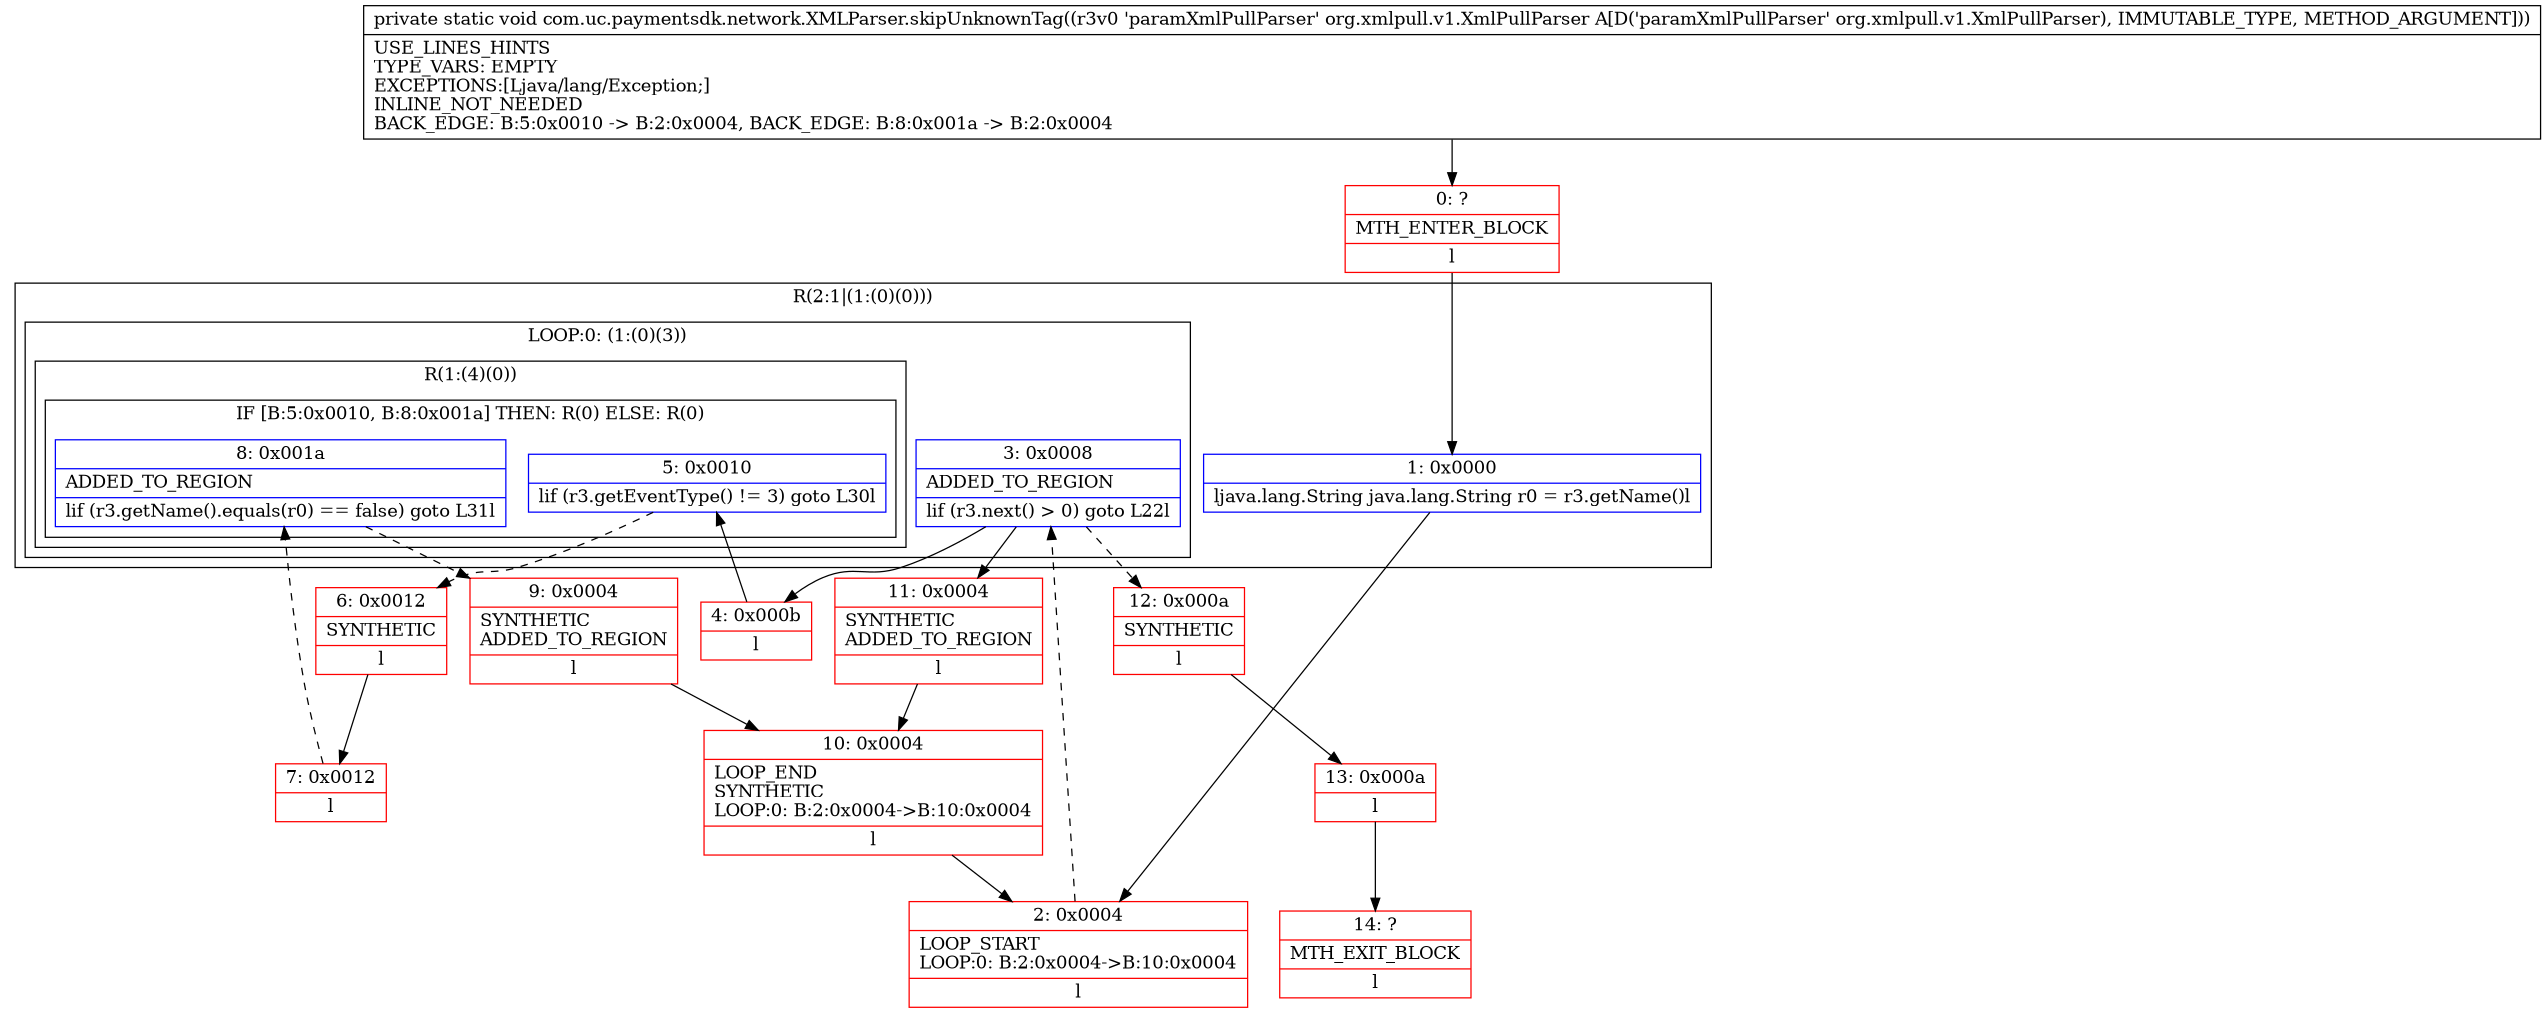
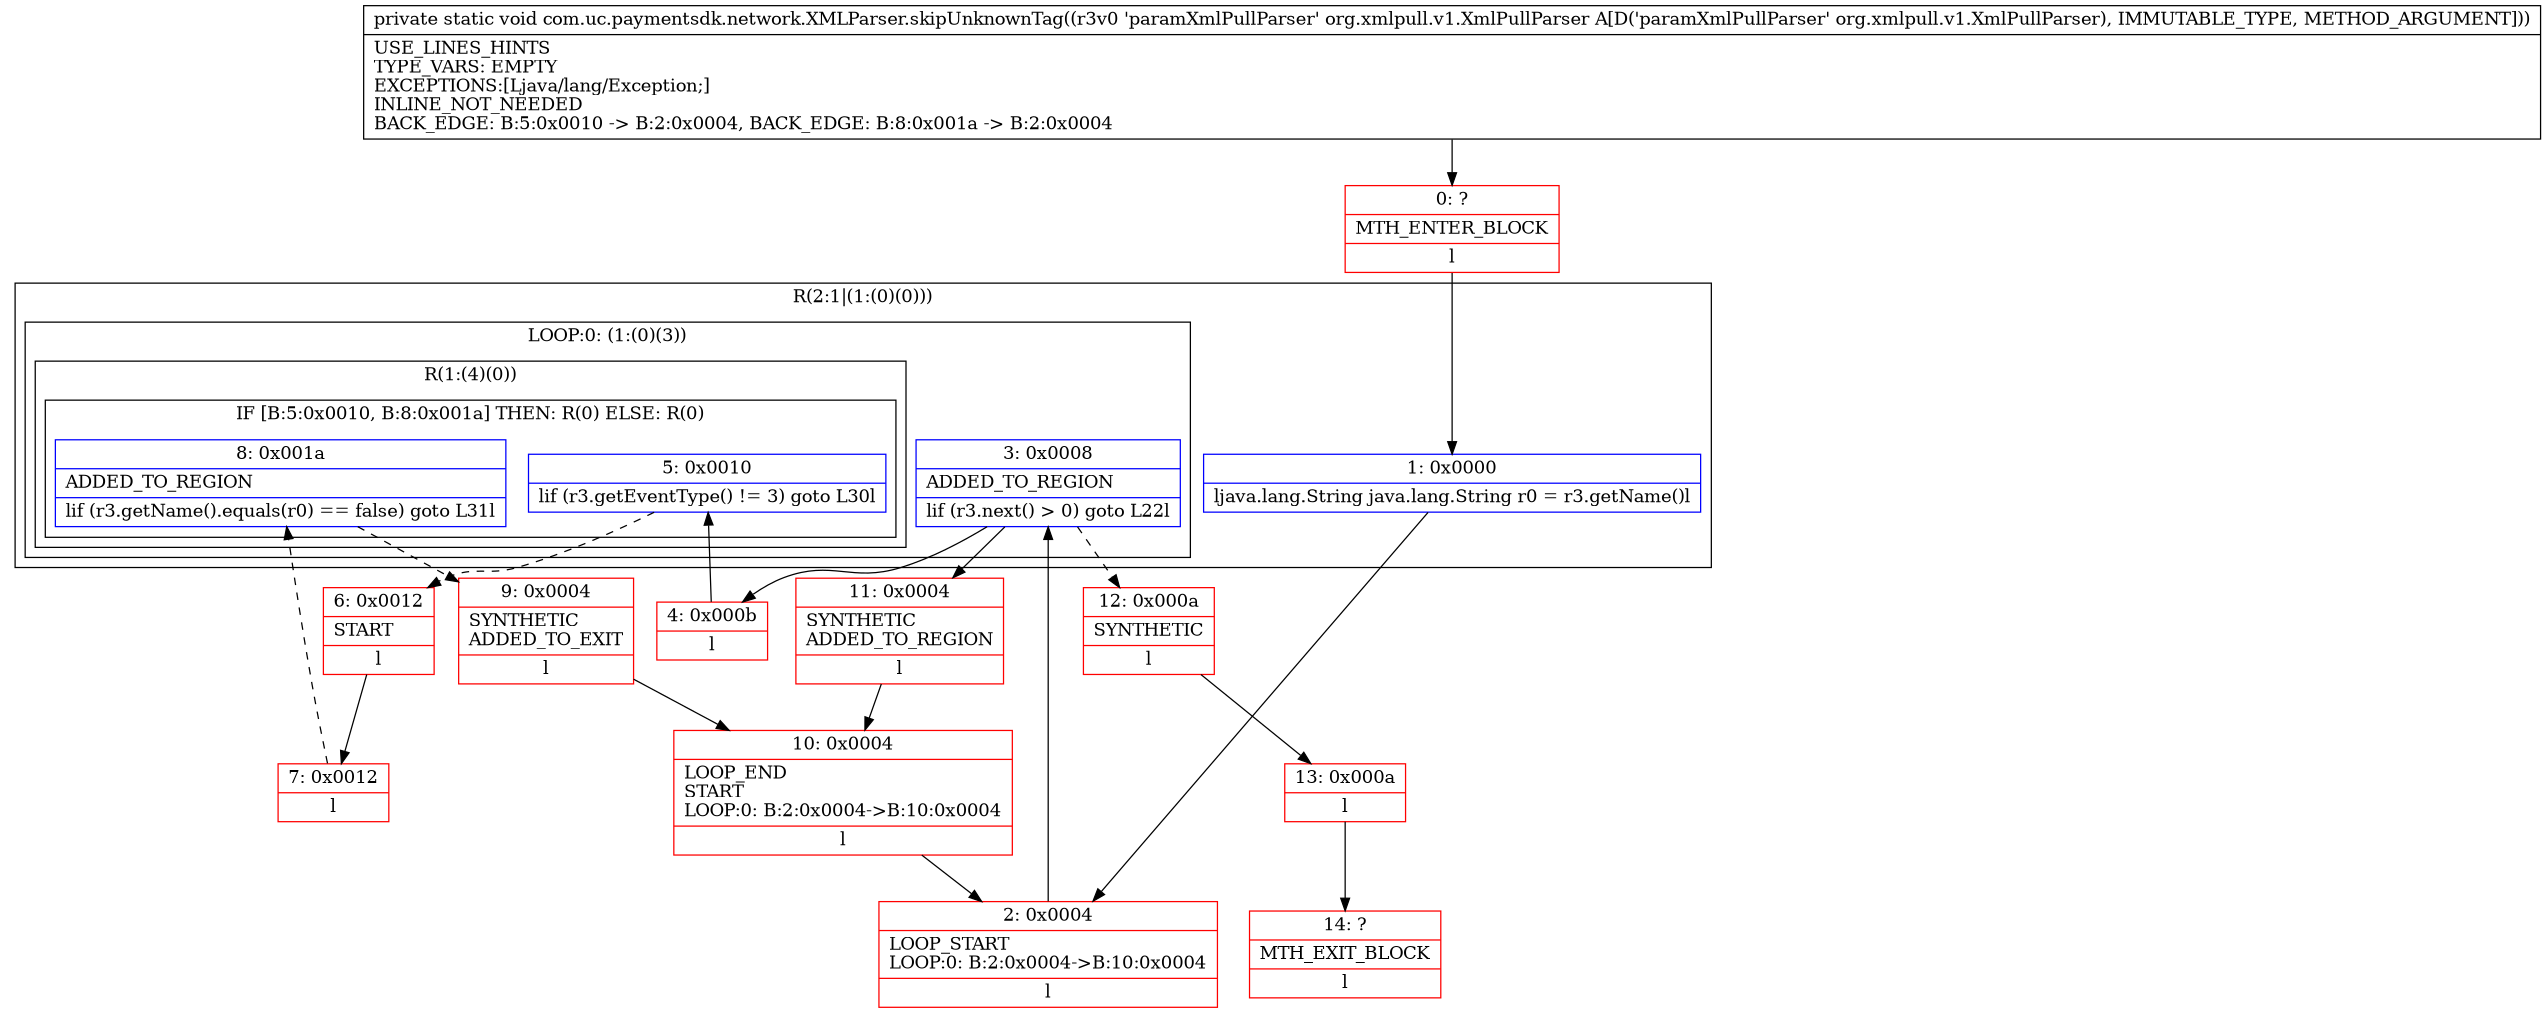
node "6: 0x0012": text "SYNTHETIC" -> "START"
node "9: 0x0004": text "ADDED_TO_REGION" -> "ADDED_TO_EXIT"
edge "2: 0x0004" -> "3: 0x0008": style dashed -> solid
node "10: 0x0004": text "SYNTHETIC" -> "START"
